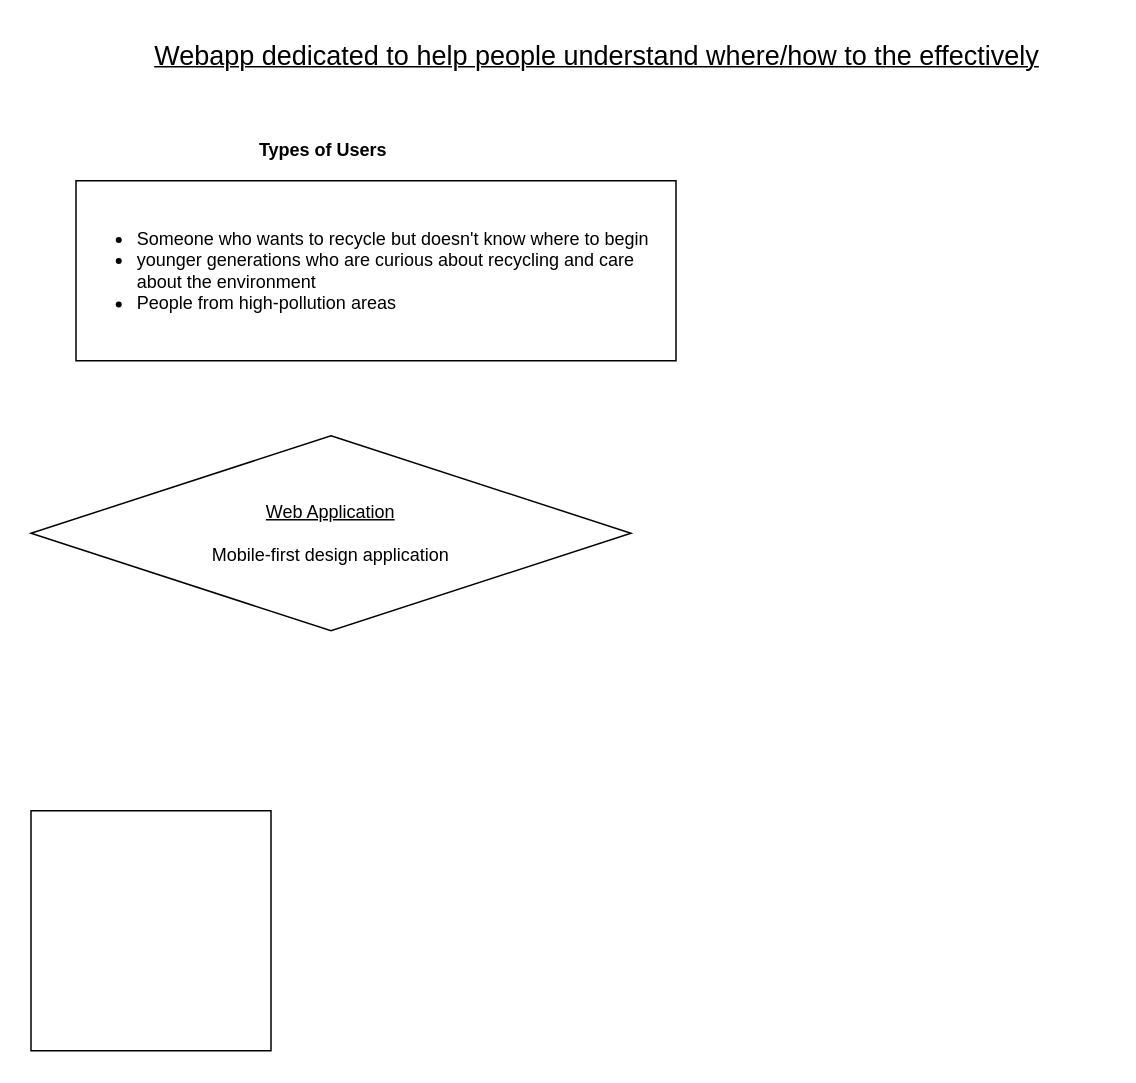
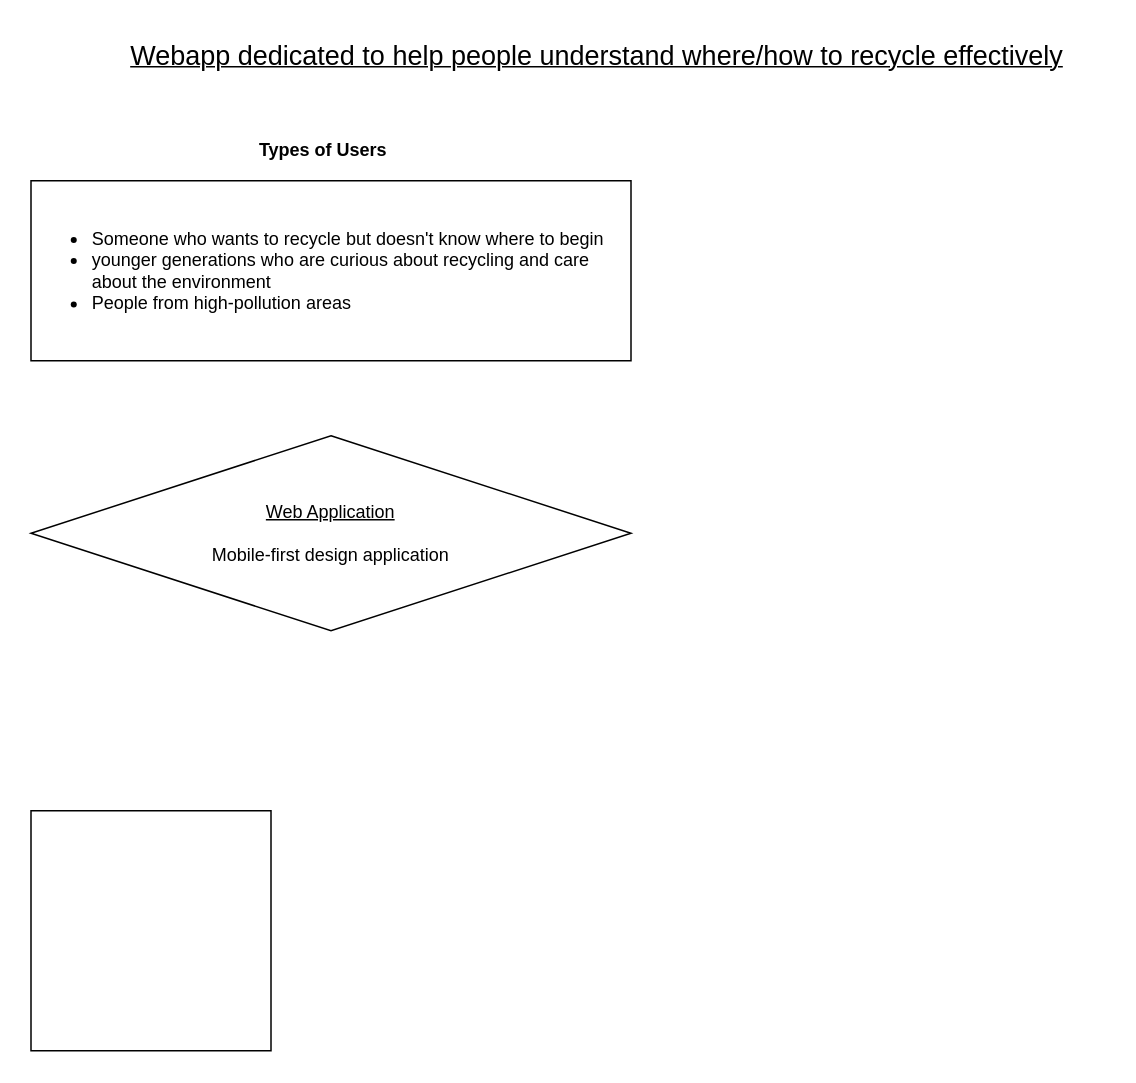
node "Webapp dedicated to help people understand where/how to the effectively": label "Webapp dedicated to help people understand where/how to the effectively" -> "Webapp dedicated to help people understand where/how to recycle effectively"
node "Someone who wants to recycle but doesn't know where to begin younger generations who are curious about recycling and care about the environment People from high-pollution areas": moved (376, 271) -> (331, 271)
